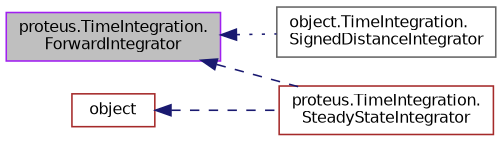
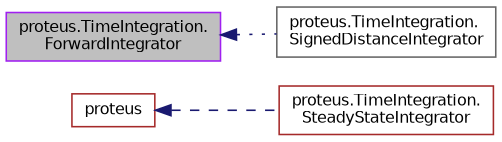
node "object.TimeIntegration. SignedDistanceIntegrator": label "object.TimeIntegration. SignedDistanceIntegrator" -> "proteus.TimeIntegration. SignedDistanceIntegrator"
edge "proteus.TimeIntegration. SteadyStateIntegrator" -> "proteus.TimeIntegration. ForwardIntegrator": removed
node "object": label "object" -> "proteus"
